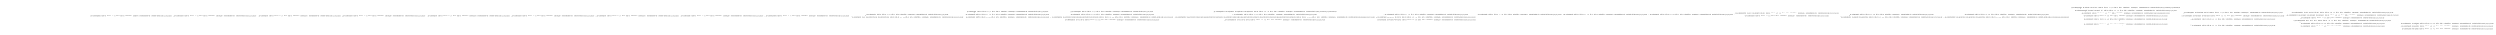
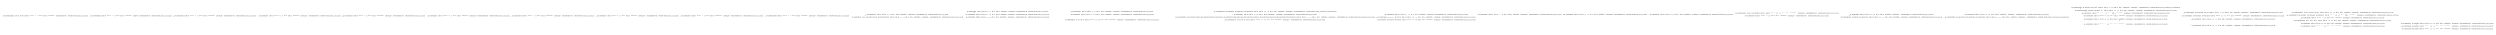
node "type = XCUIElementTypeApplication": added
node "type = XCUIElementTypeTextView": removed
